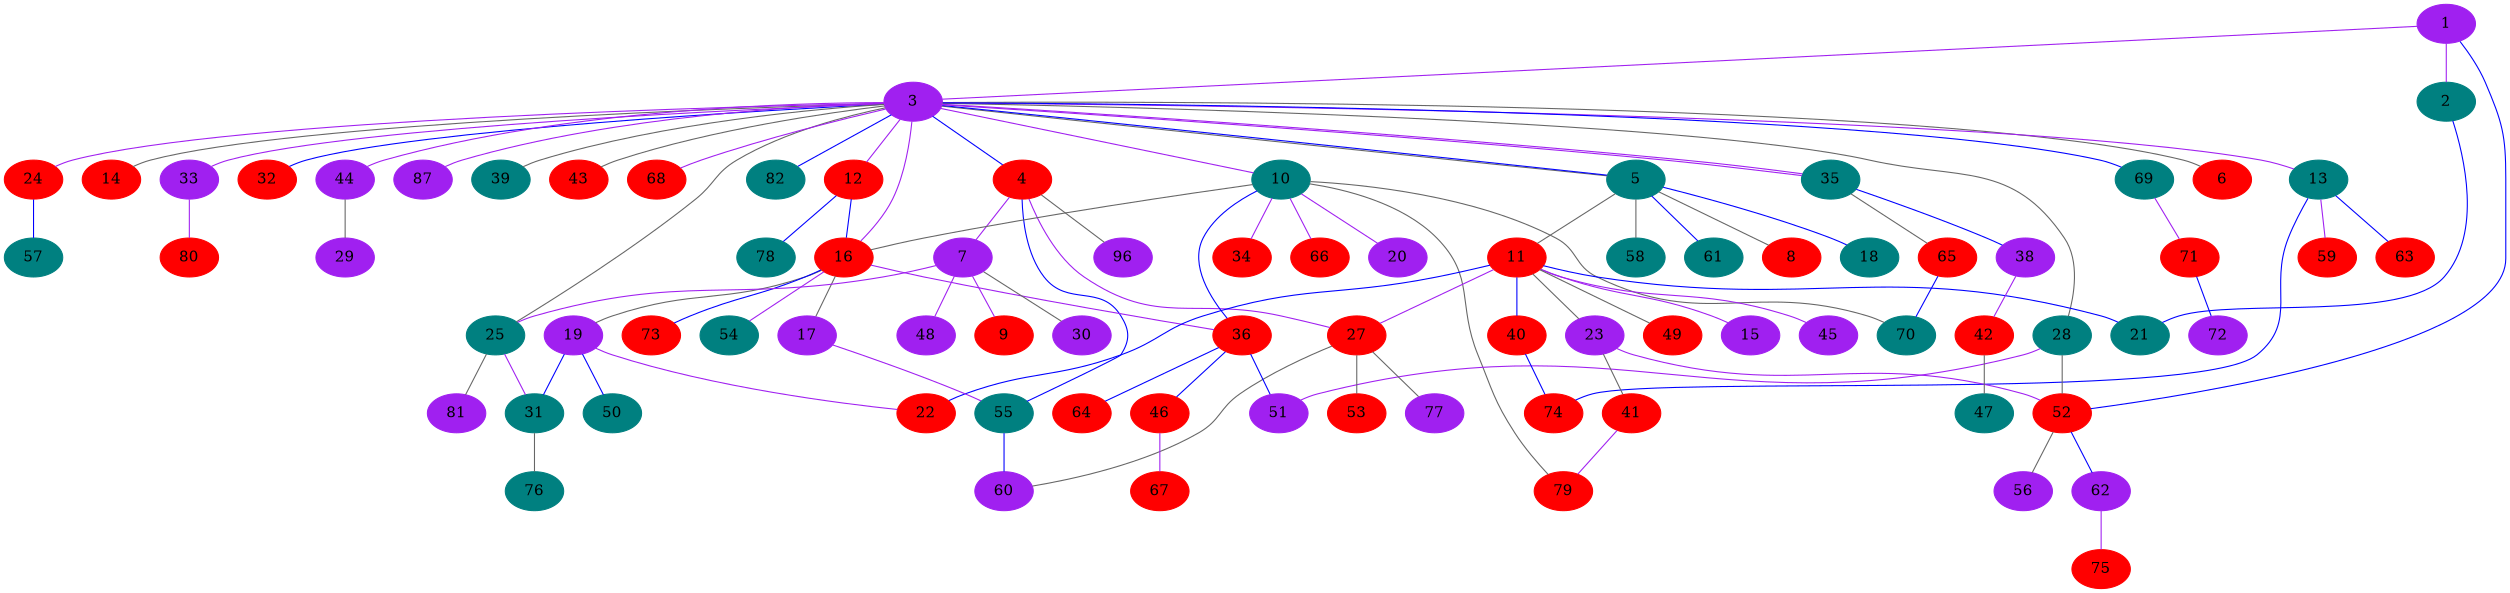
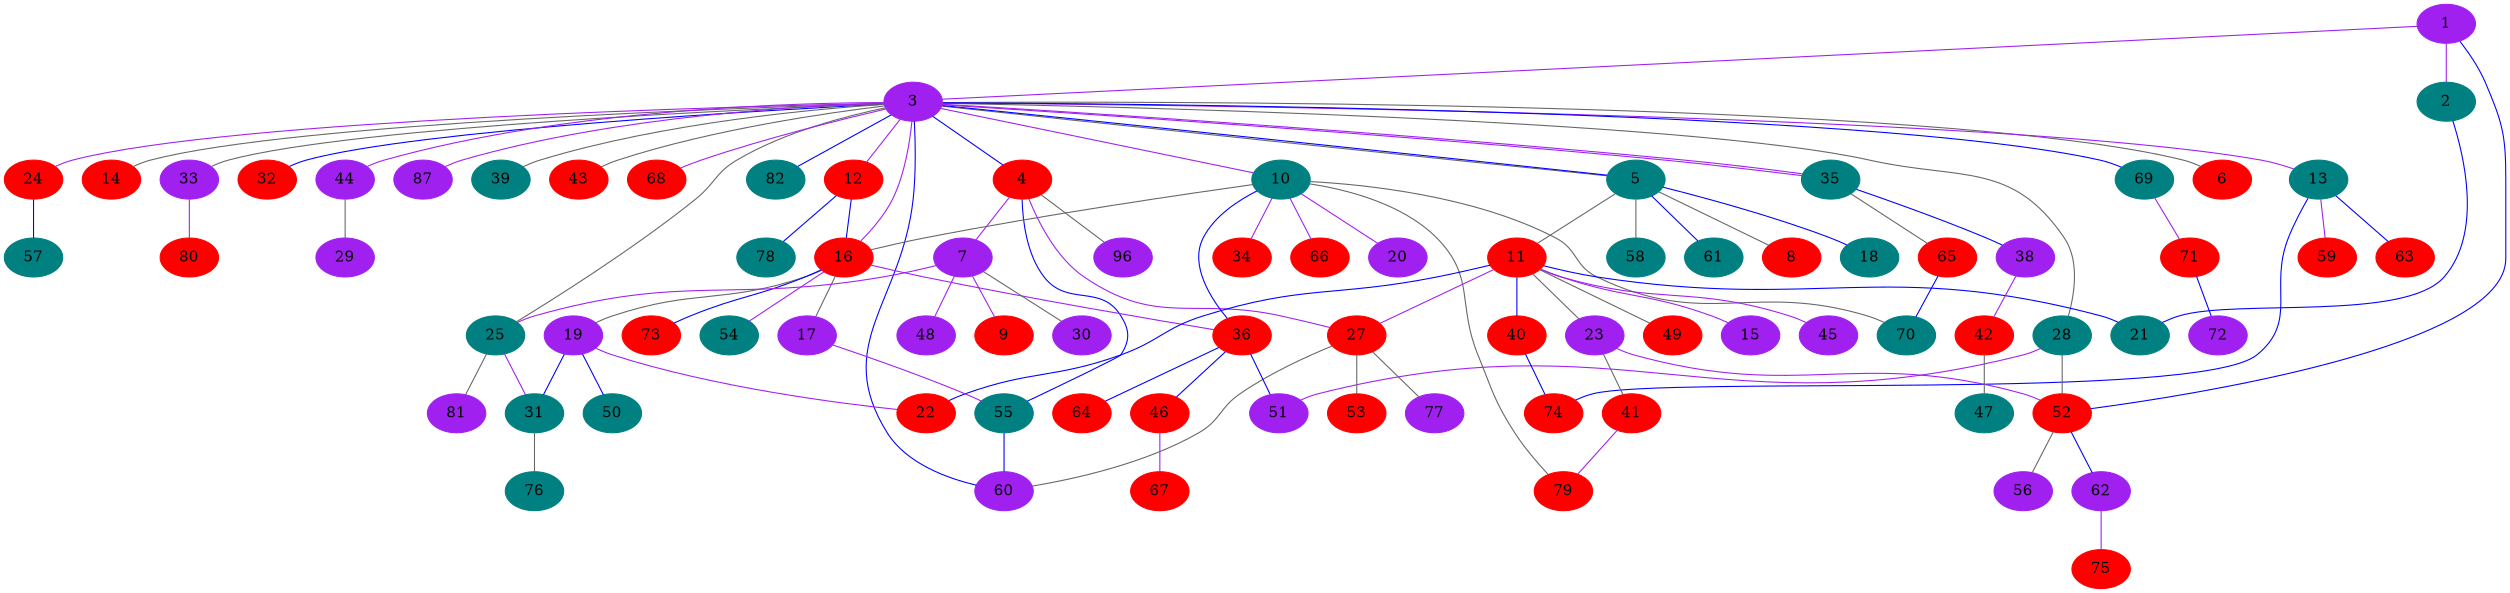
edge "3" -- "33": color purple -> gray40
edge "3" -- "60": added
